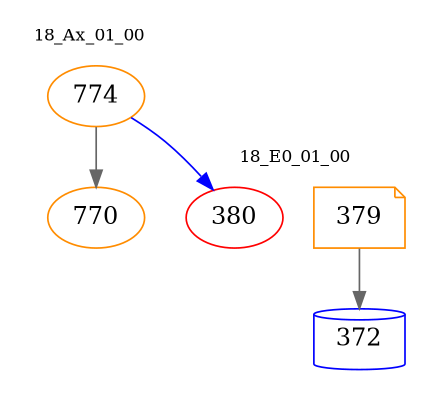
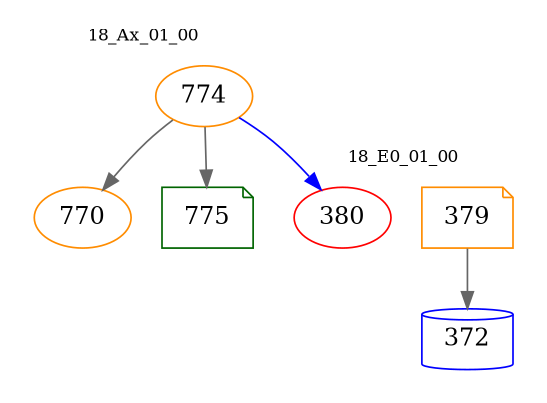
node "775": added
